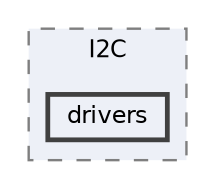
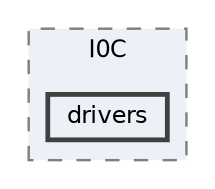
cluster "I2C": label "I2C" -> "I0C"
